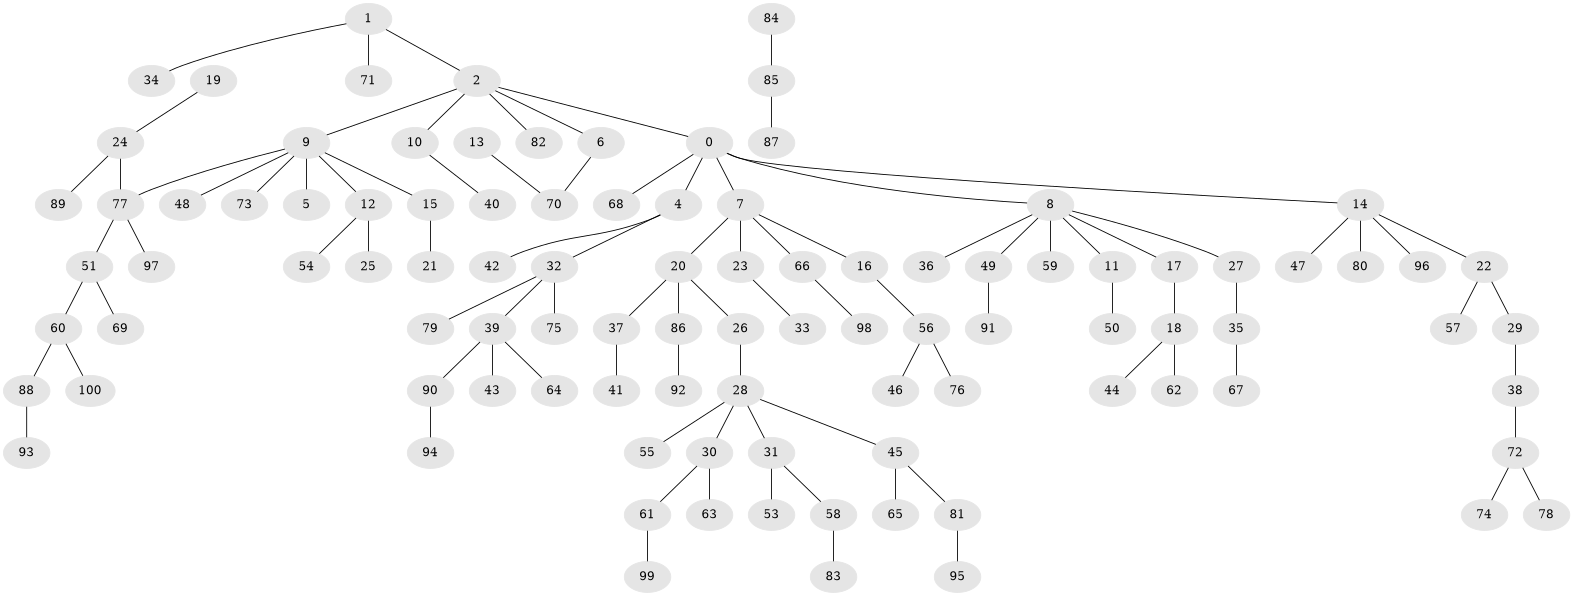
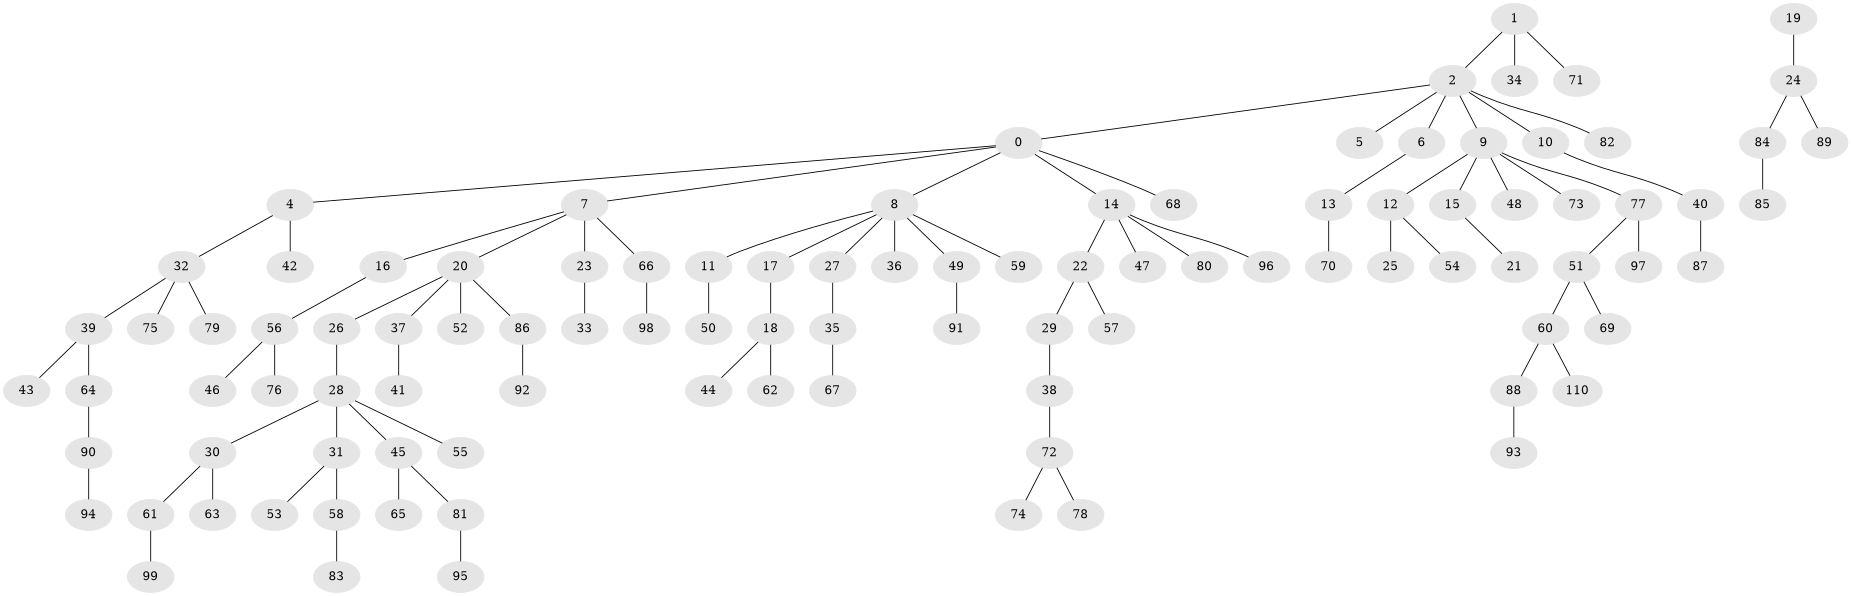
edge "85" -- "87": now "40" -- "87"
edge "24" -- "77": now "24" -- "84"
edge "9" -- "5": now "2" -- "5"
edge "6" -- "70": now "6" -- "13"
node "52": added
edge "39" -- "90": now "64" -- "90"
node "100": label "100" -> "110"
